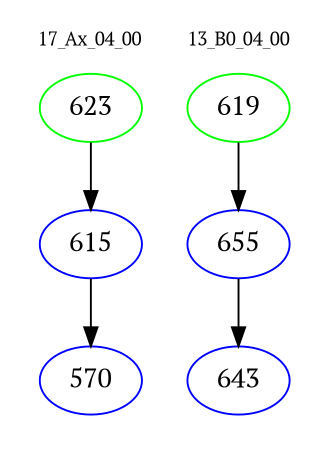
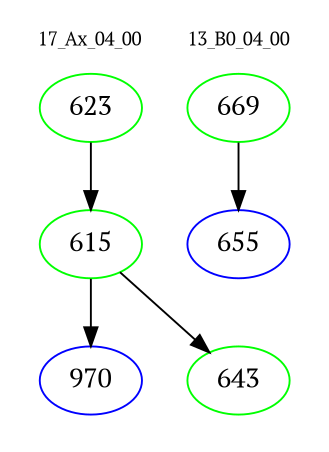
node "619": label "619" -> "669"
node "615": color blue -> green
edge "655" -> "643": now "615" -> "643"
node "570": label "570" -> "970"
node "643": color blue -> green
